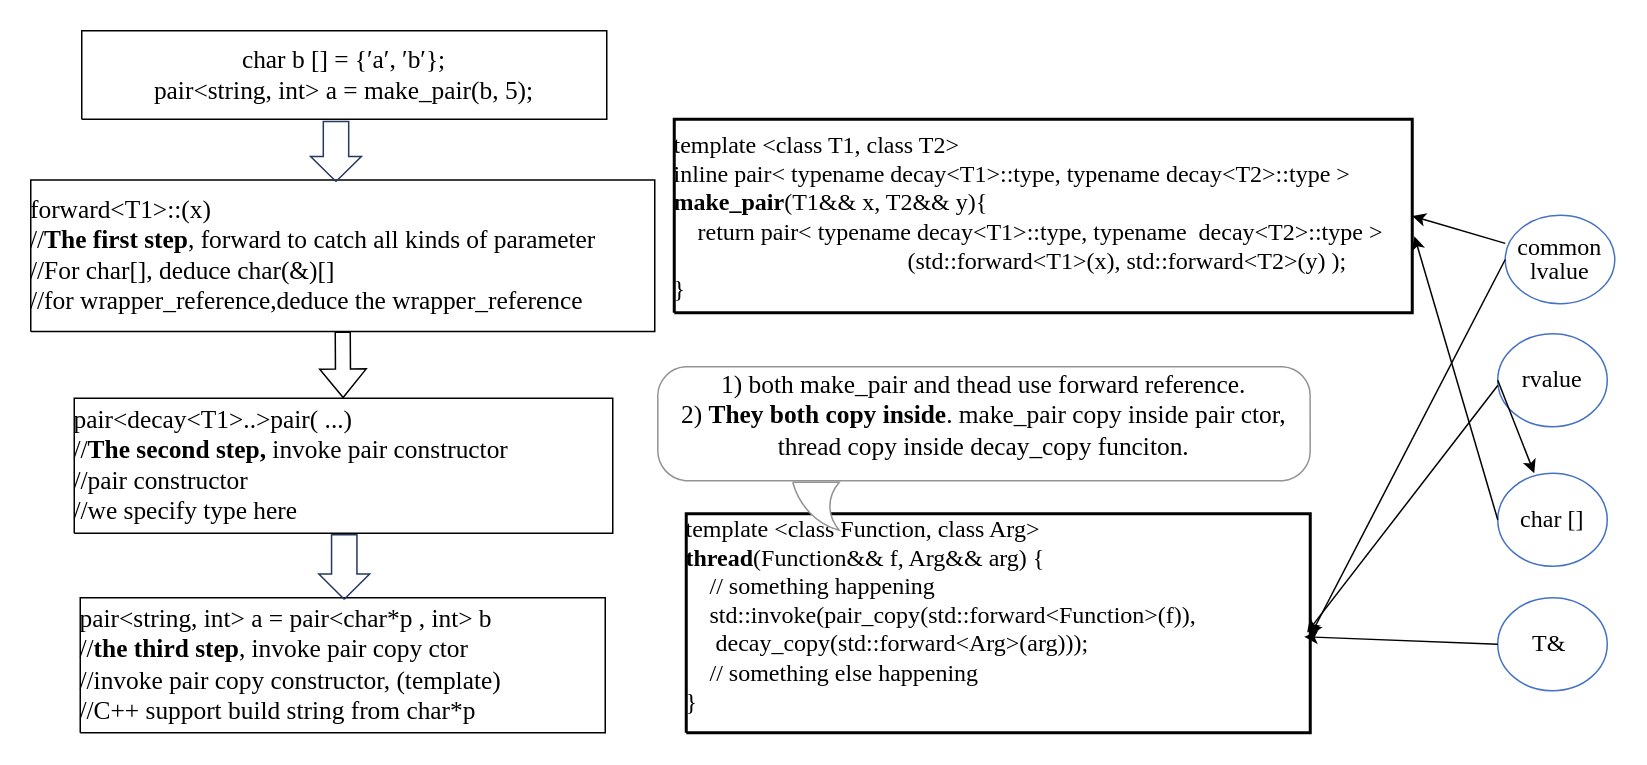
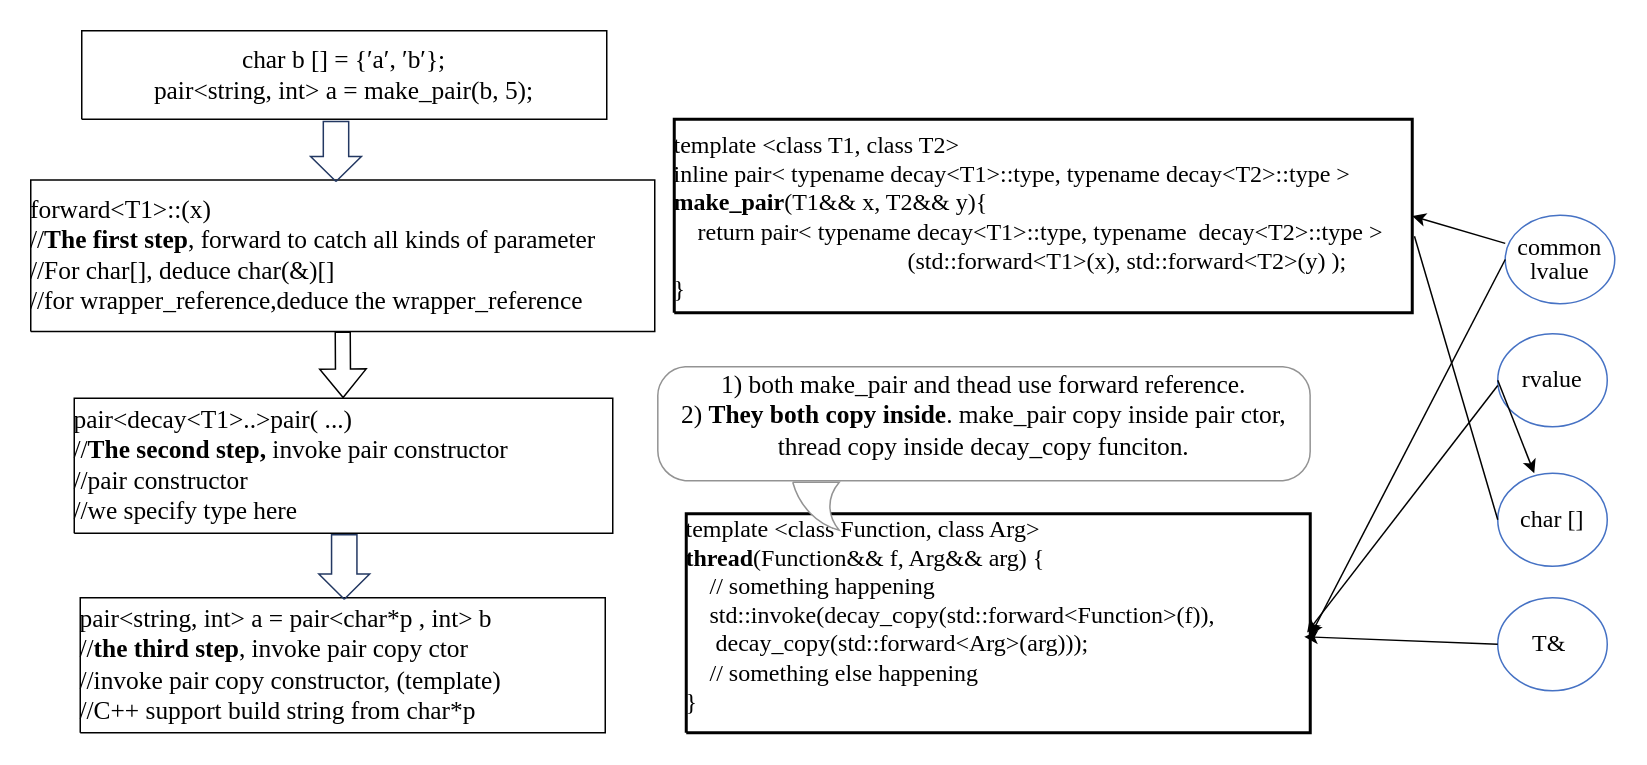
edge "char []" -> "template <class T1, class T2> inline pair< typename decay<T1>::type, typename decay<T2>::type > make_pair(T1&& x, T2&& y){ return pair< typename decay<T1>::type, typename decay<T2>::type > (std::forward<T1>(x), std::forward<T2>(y) ); }": arrowhead classic -> none
node "template <class Function, class Arg> thread(Function&& f, Arg&& arg) { // something happening std::invoke(pair_copy(std::forward<Function>(f)), decay_copy(std::forward<Arg>(arg))); // something else happening }": label "template <class Function, class Arg> thread(Function&& f, Arg&& arg) { // something happening std::invoke(pair_copy(std::forward<Function>(f)), decay_copy(std::forward<Arg>(arg))); // something else happening }" -> "template <class Function, class Arg> thread(Function&& f, Arg&& arg) { // something happening std::invoke(decay_copy(std::forward<Function>(f)), decay_copy(std::forward<Arg>(arg))); // something else happening }"
